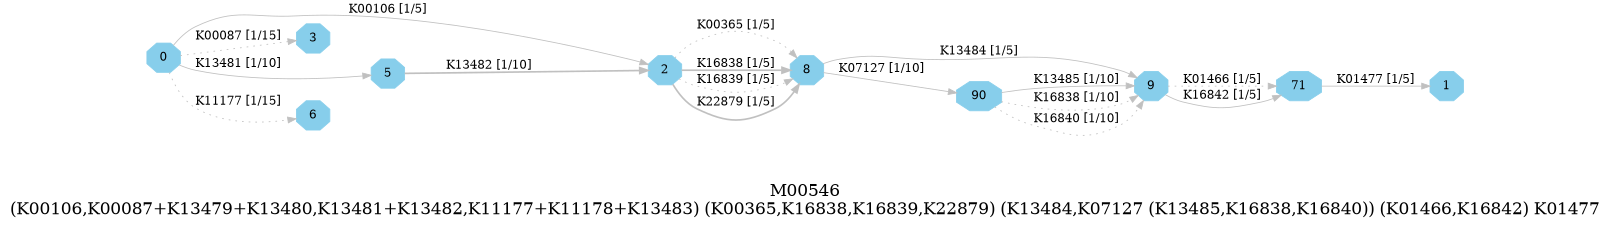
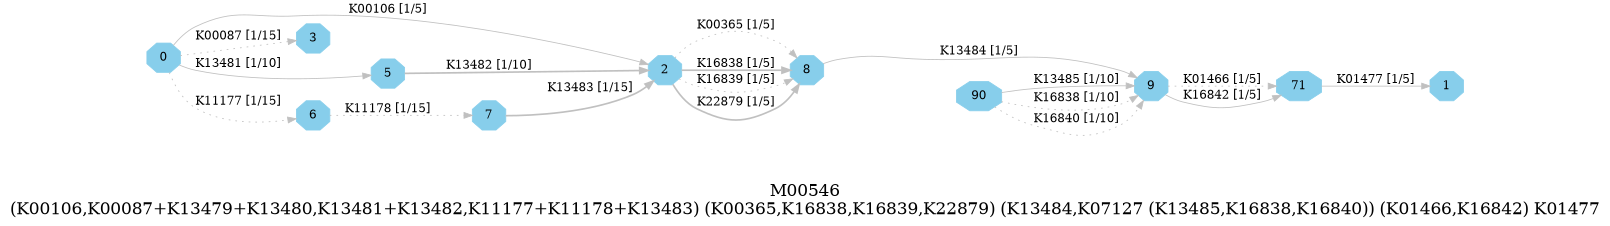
edge "8" -> "90": removed, label "K07127 [1/10]"
node "7": added
